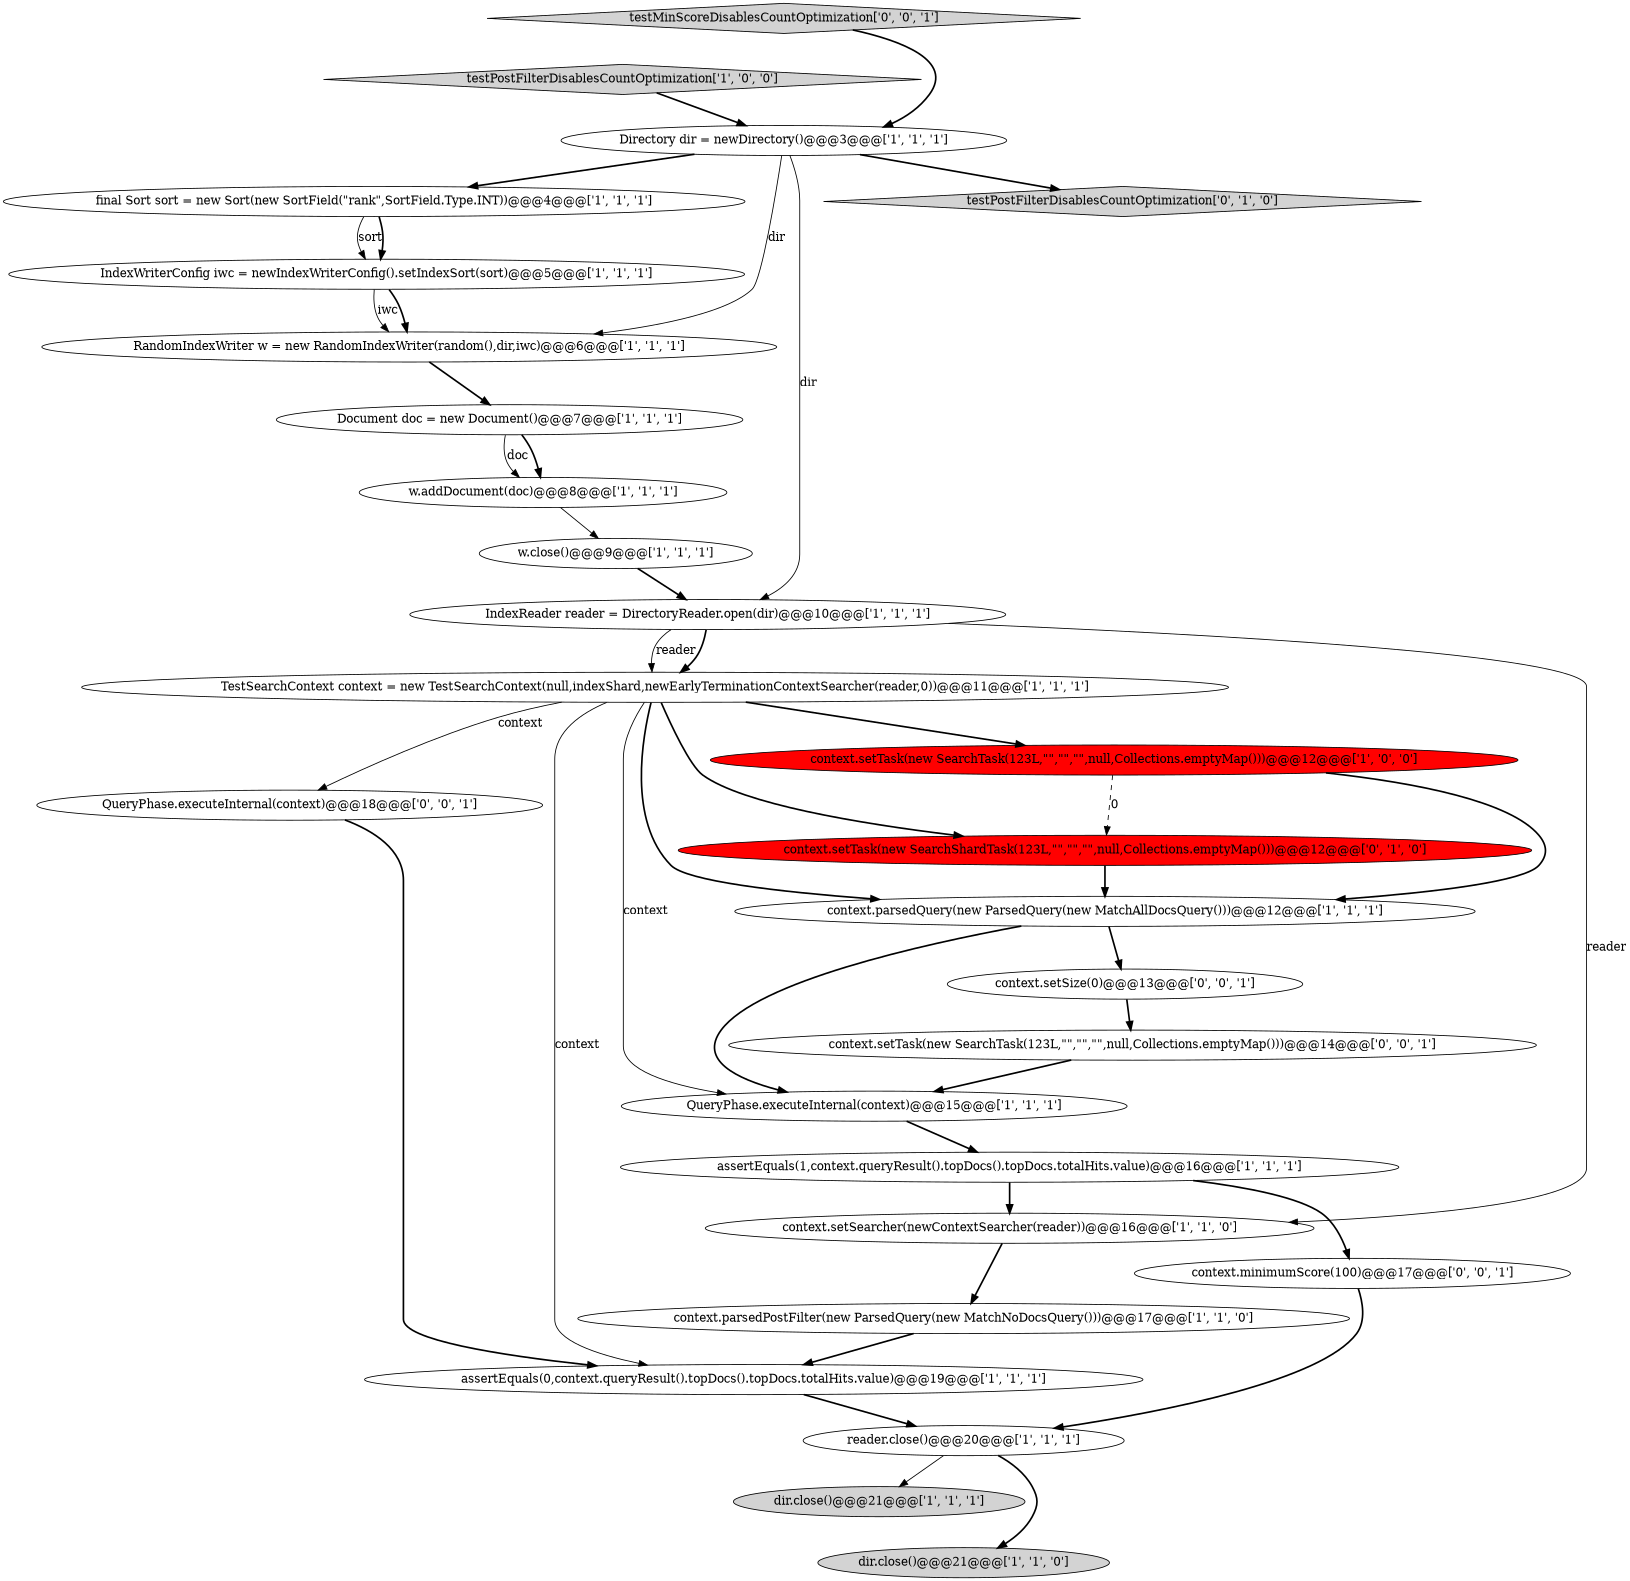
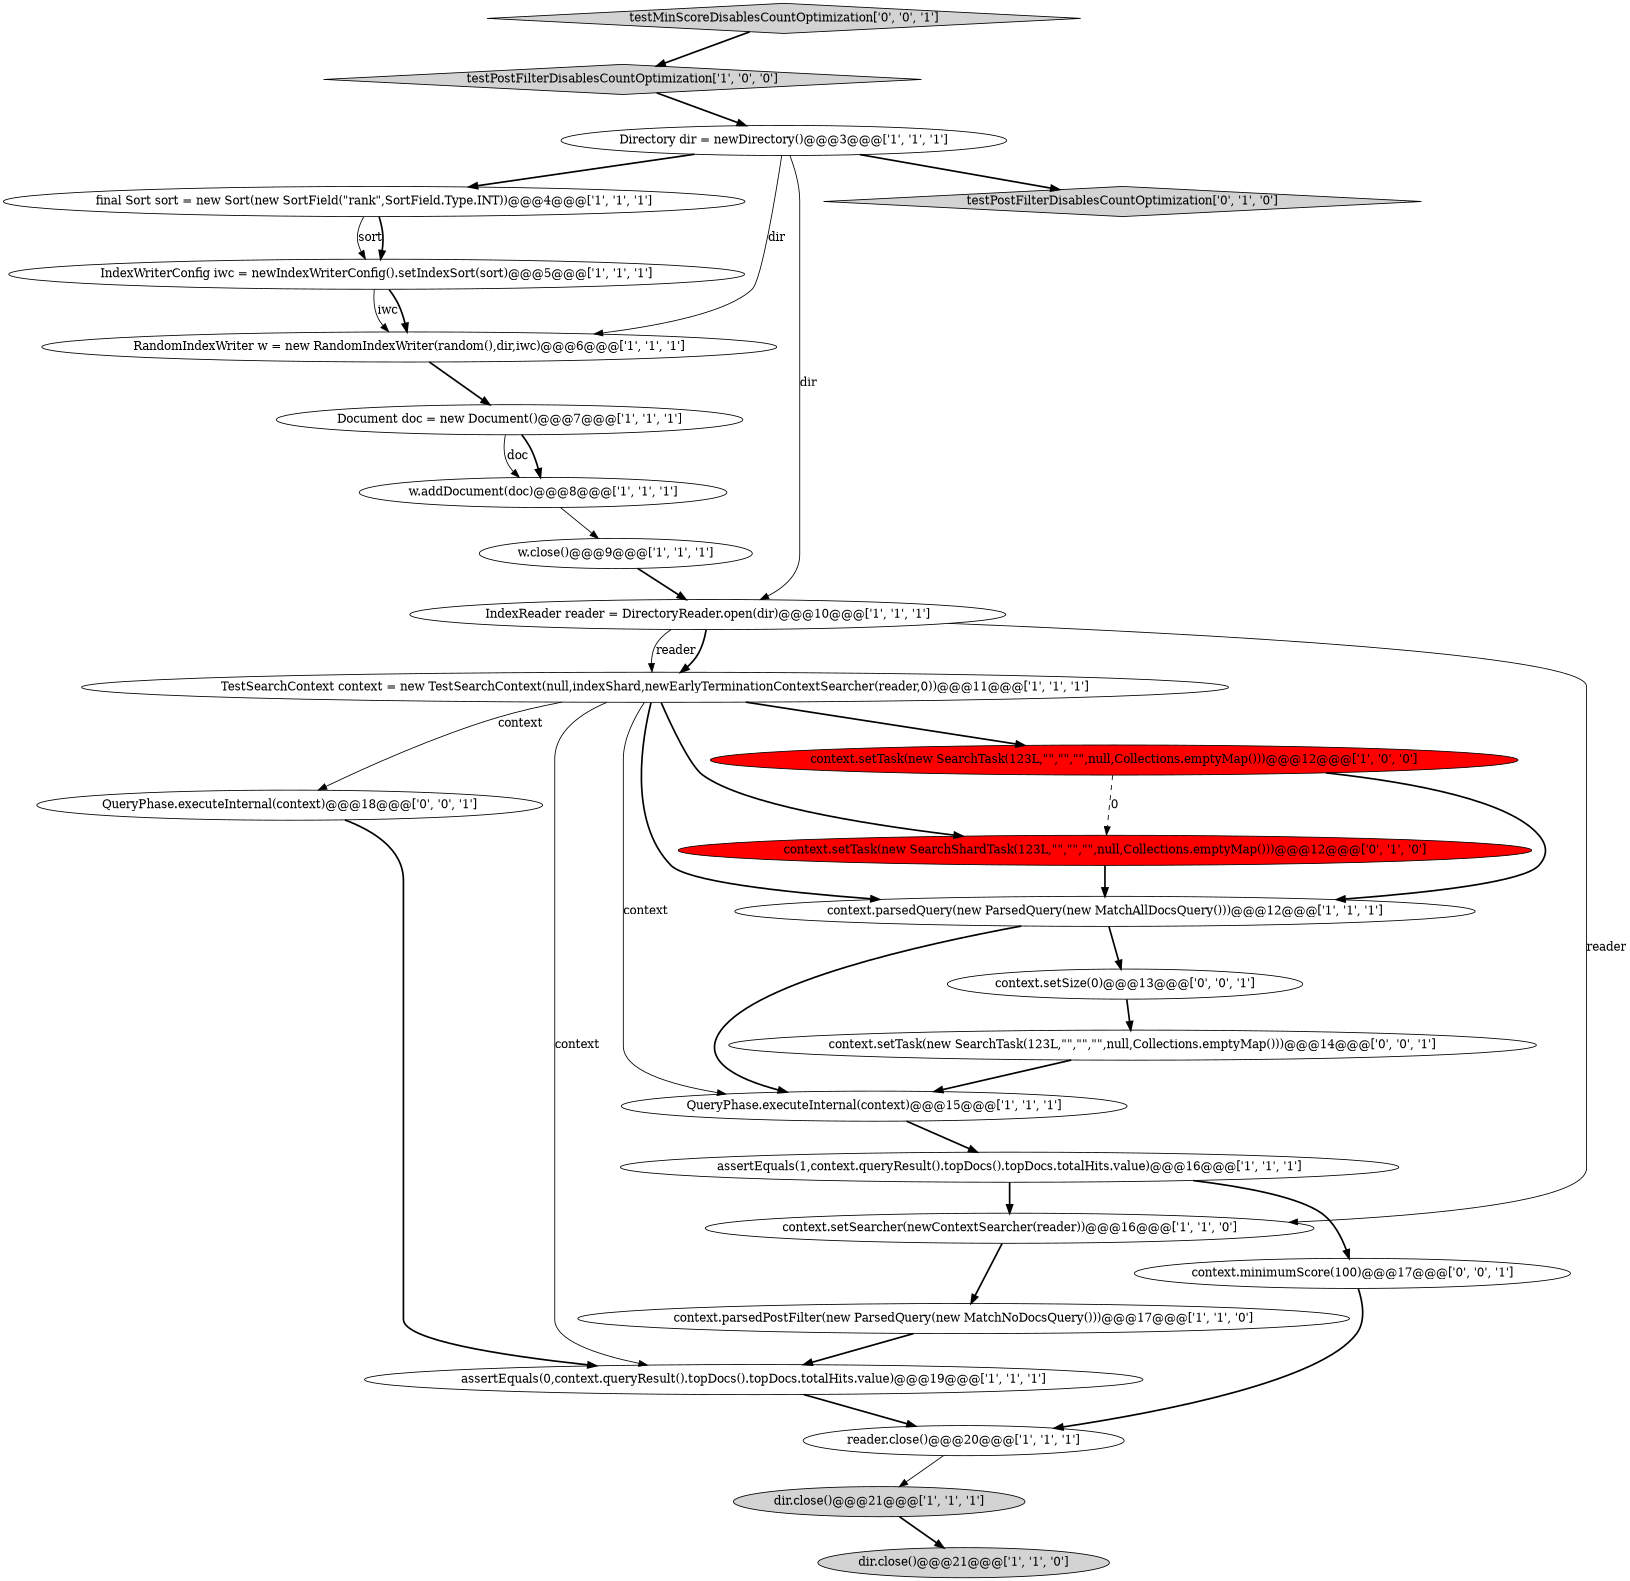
edge "testMinScoreDisablesCountOptimization['0', '0', '1']" -> "Directory dir = newDirectory()@@@3@@@['1', '1', '1']": now "testMinScoreDisablesCountOptimization['0', '0', '1']" -> "testPostFilterDisablesCountOptimization['1', '0', '0']"
edge "reader.close()@@@20@@@['1', '1', '1']" -> "dir.close()@@@21@@@['1', '1', '0']": now "dir.close()@@@21@@@['1', '1', '1']" -> "dir.close()@@@21@@@['1', '1', '0']"
